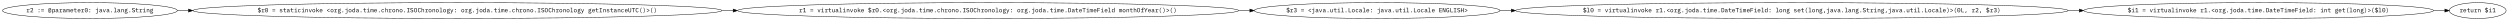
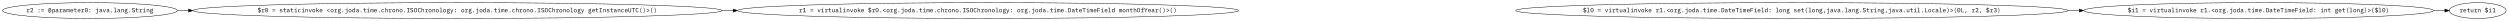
node "$r3 = <java.util.Locale: java.util.Locale ENGLISH>": removed
